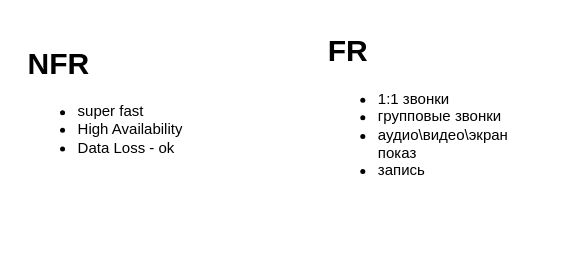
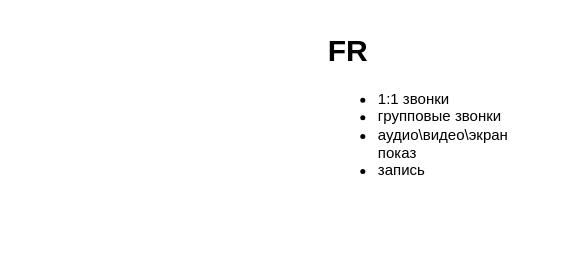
node "NFR super fast High Availability Data Loss - ok": removed
